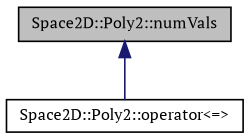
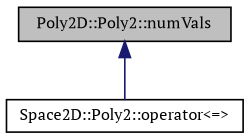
node "Space2D::Poly2::numVals": label "Space2D::Poly2::numVals" -> "Poly2D::Poly2::numVals"
